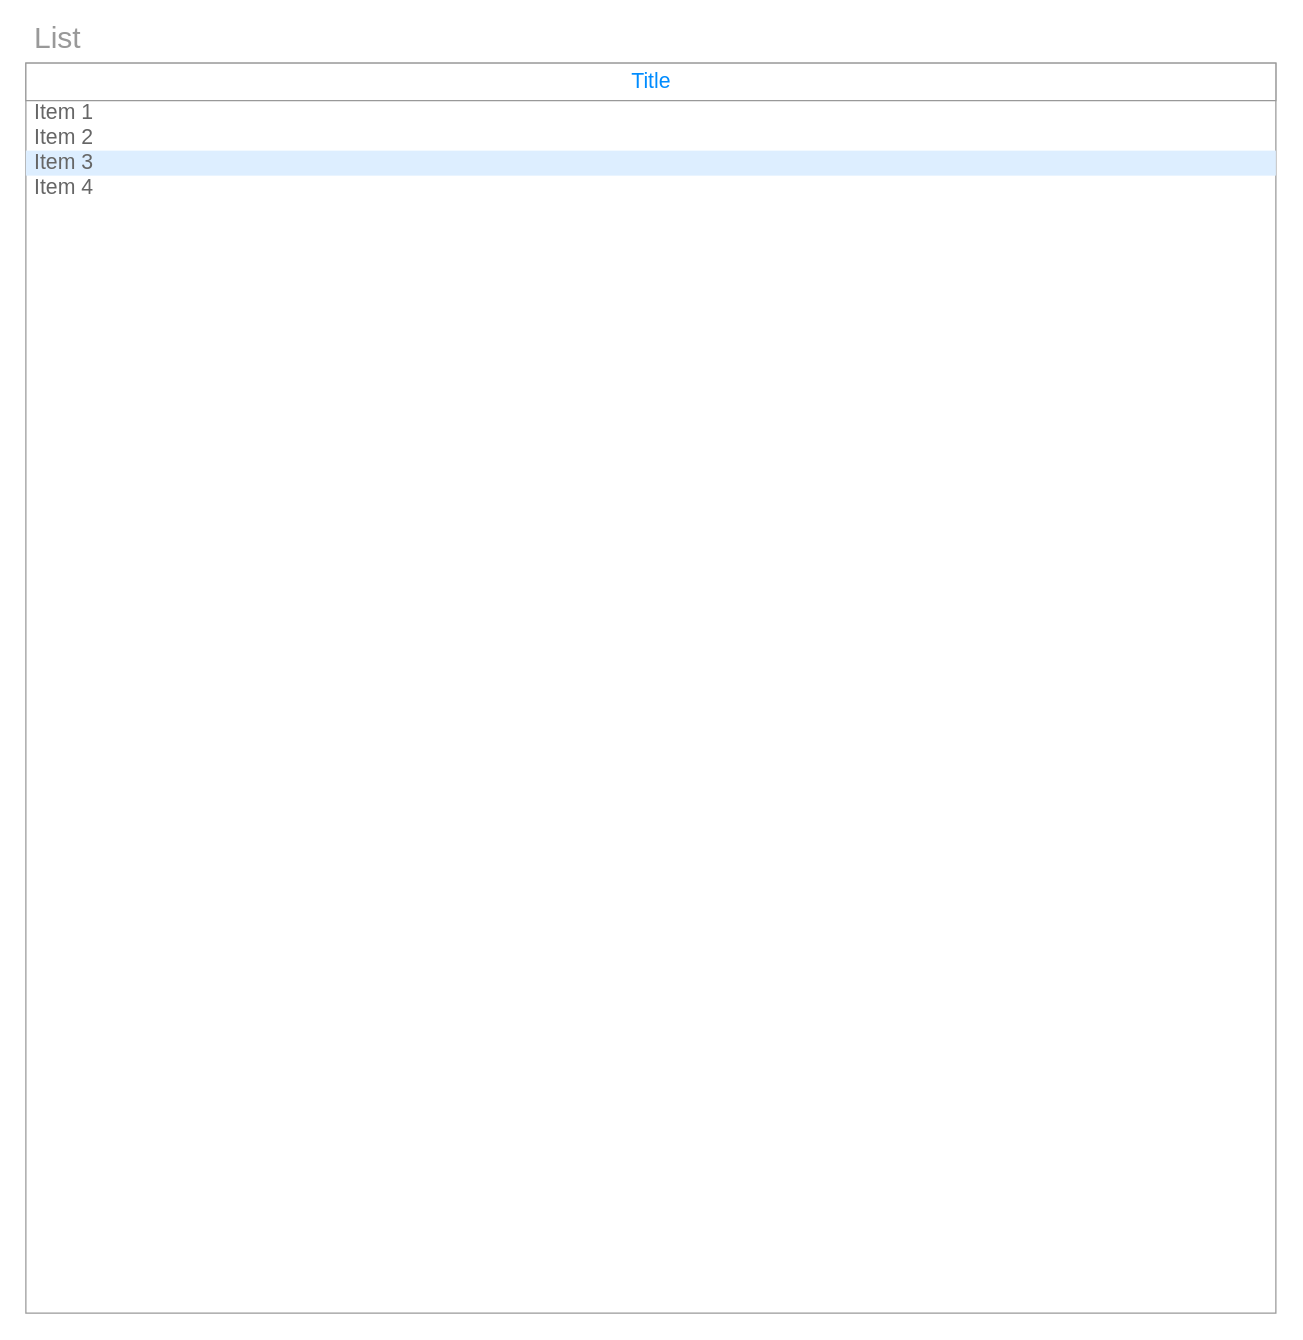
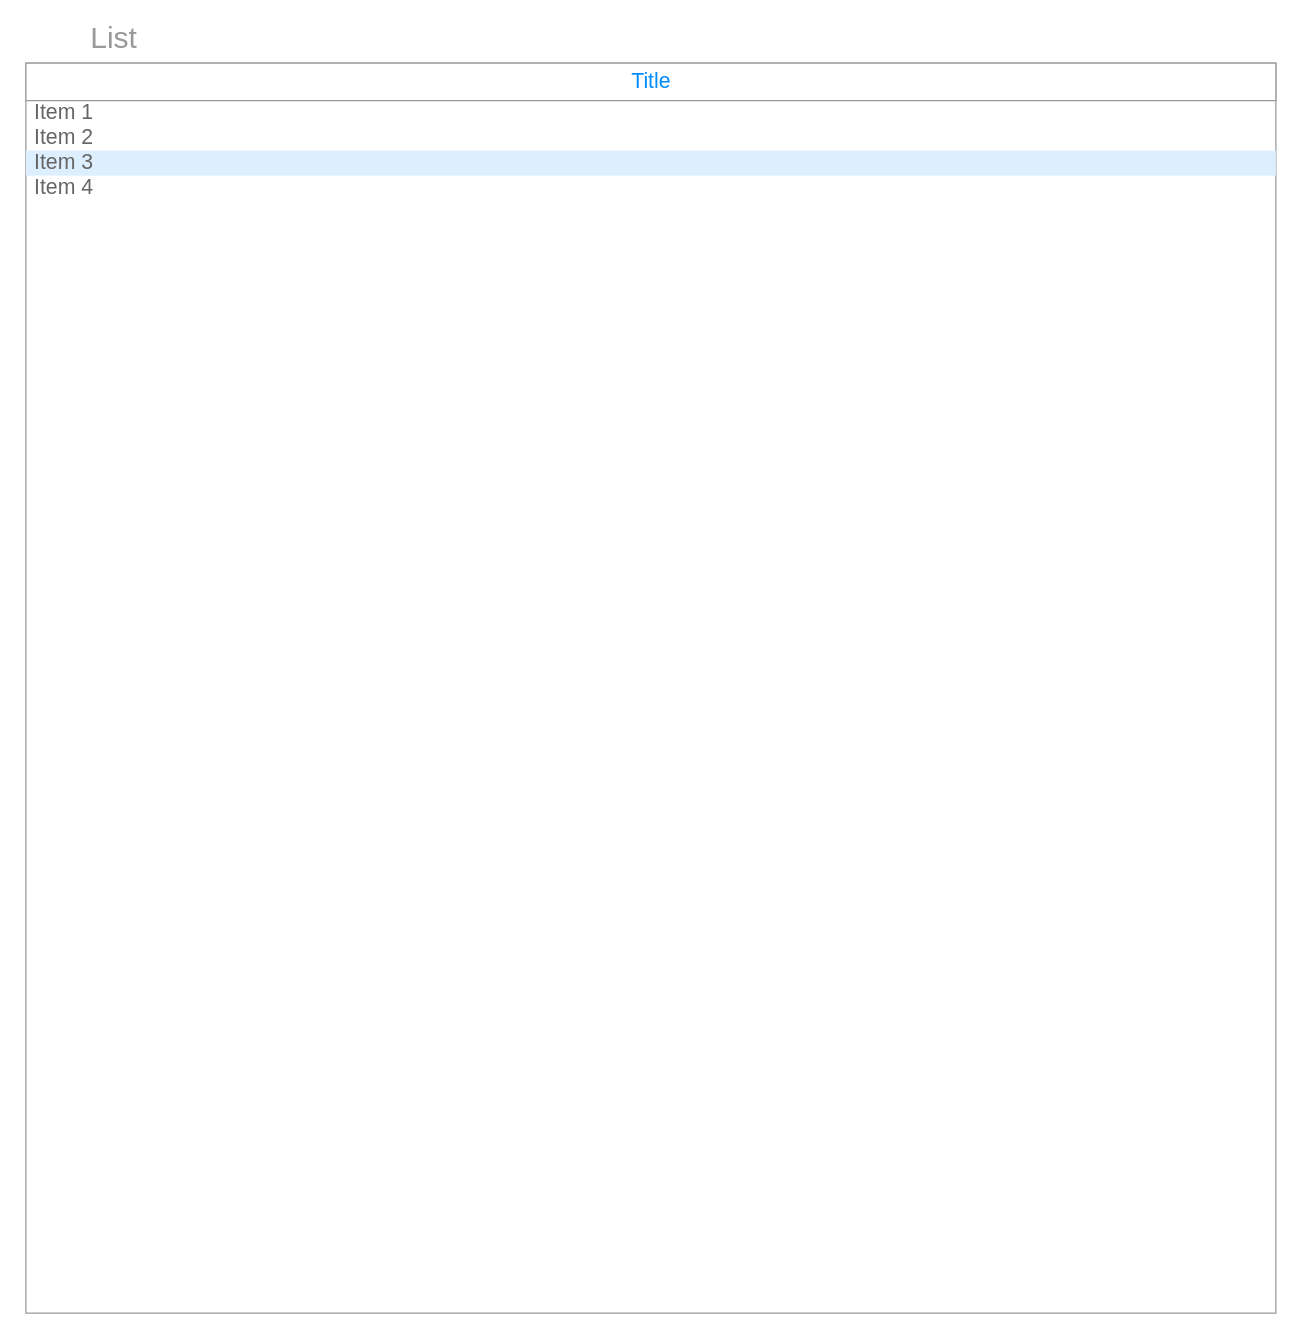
node "List": moved (151, 38) -> (207, 38)
